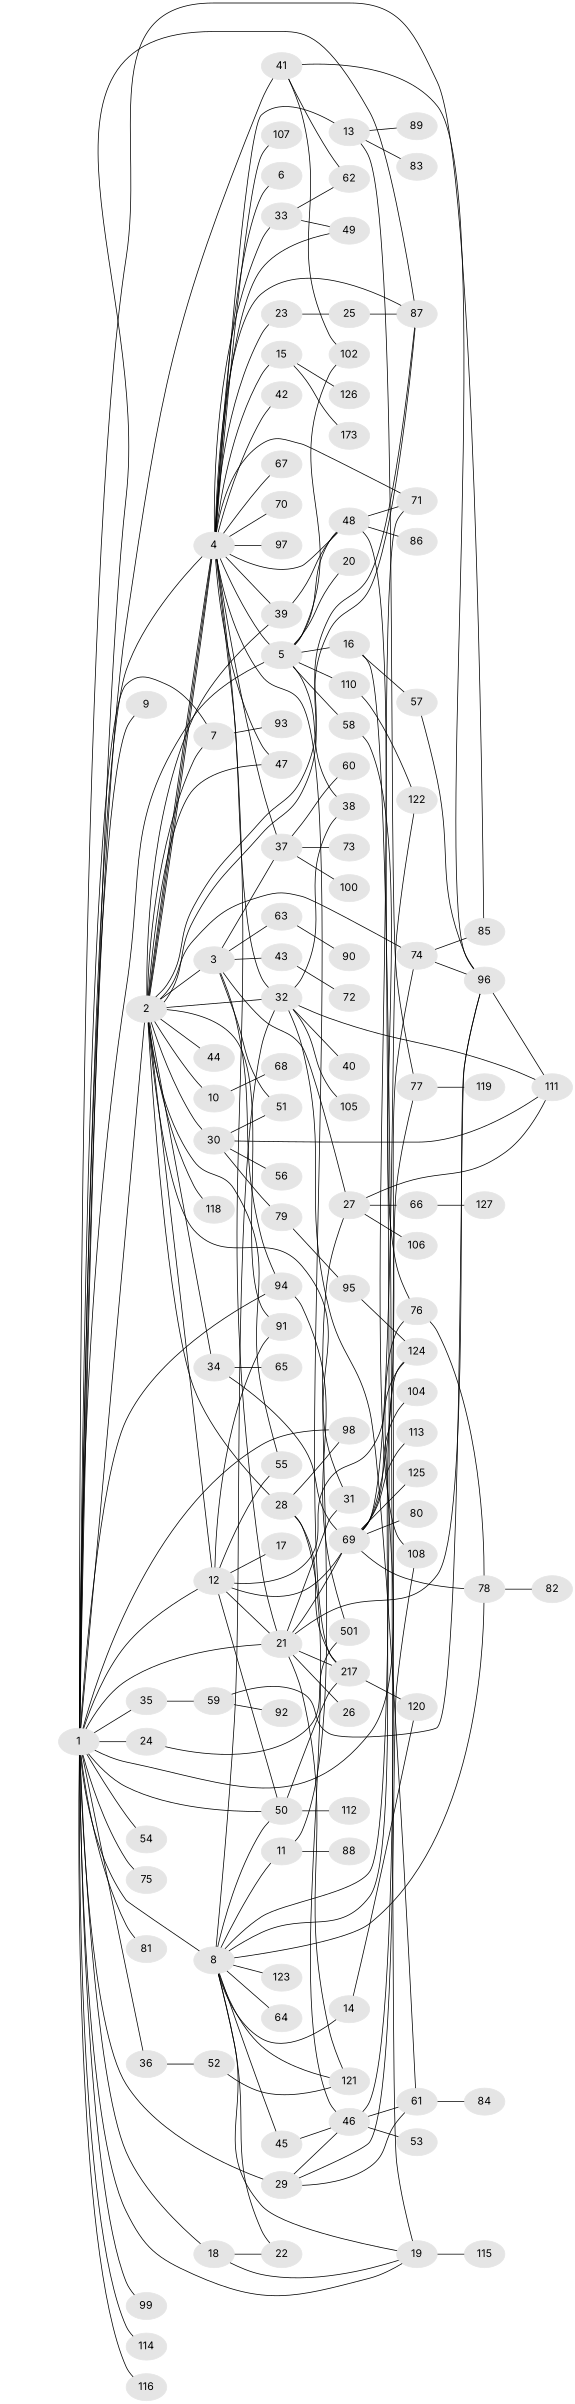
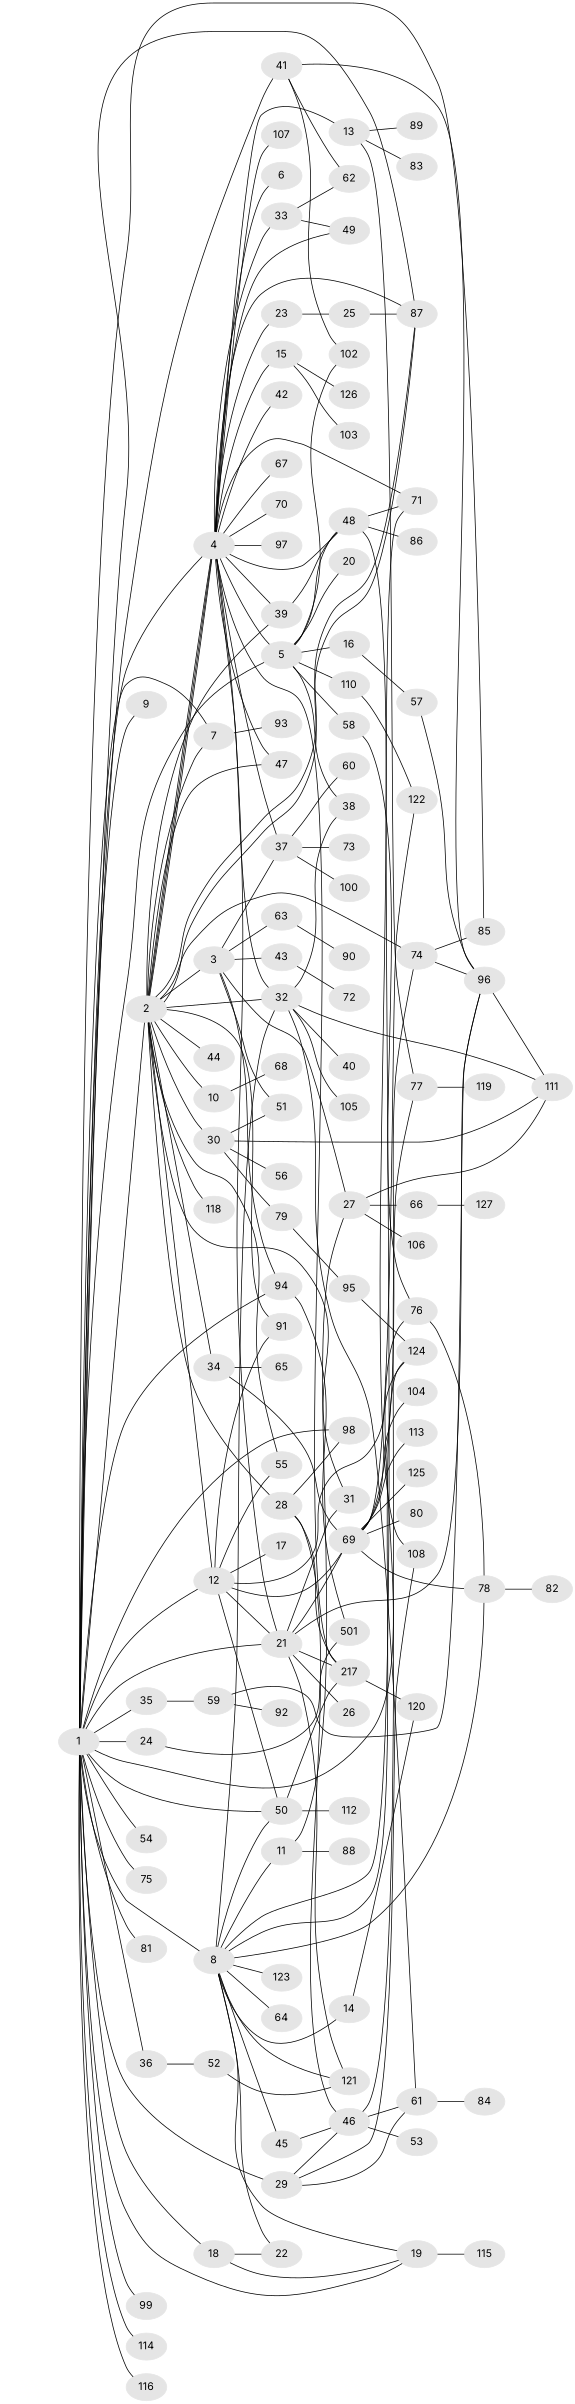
node "173": label "173" -> "103"
edge "16" -- "19": removed
